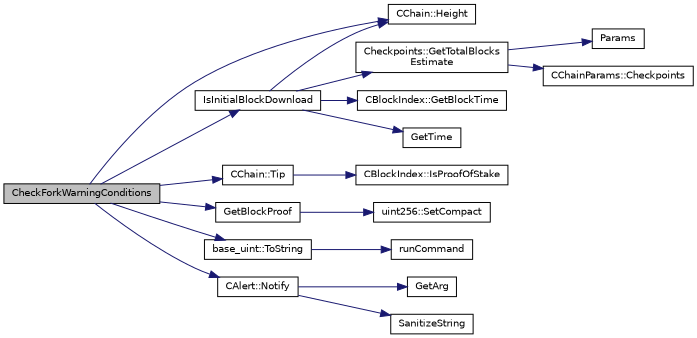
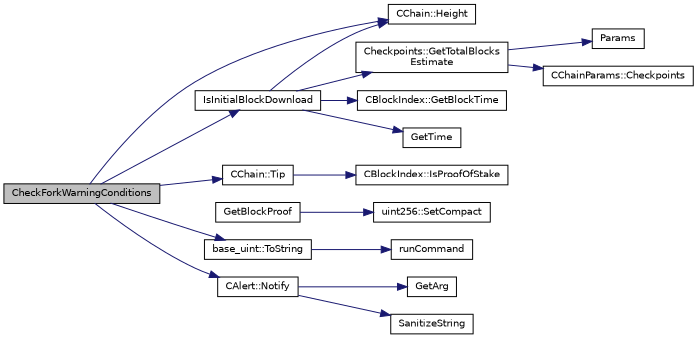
edge "CheckForkWarningConditions" -> "GetBlockProof": removed
